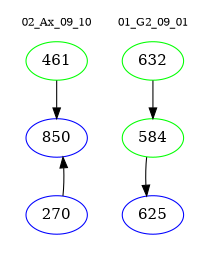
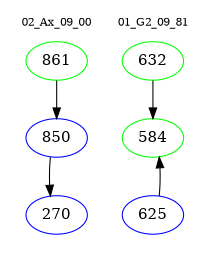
cluster "02_Ax_09_10": label "02_Ax_09_10" -> "02_Ax_09_00"
cluster "01_G2_09_01": label "01_G2_09_01" -> "01_G2_09_81"
node "461": label "461" -> "861"
edge "584" -> "625": reversed
edge "270" -> "850": reversed
